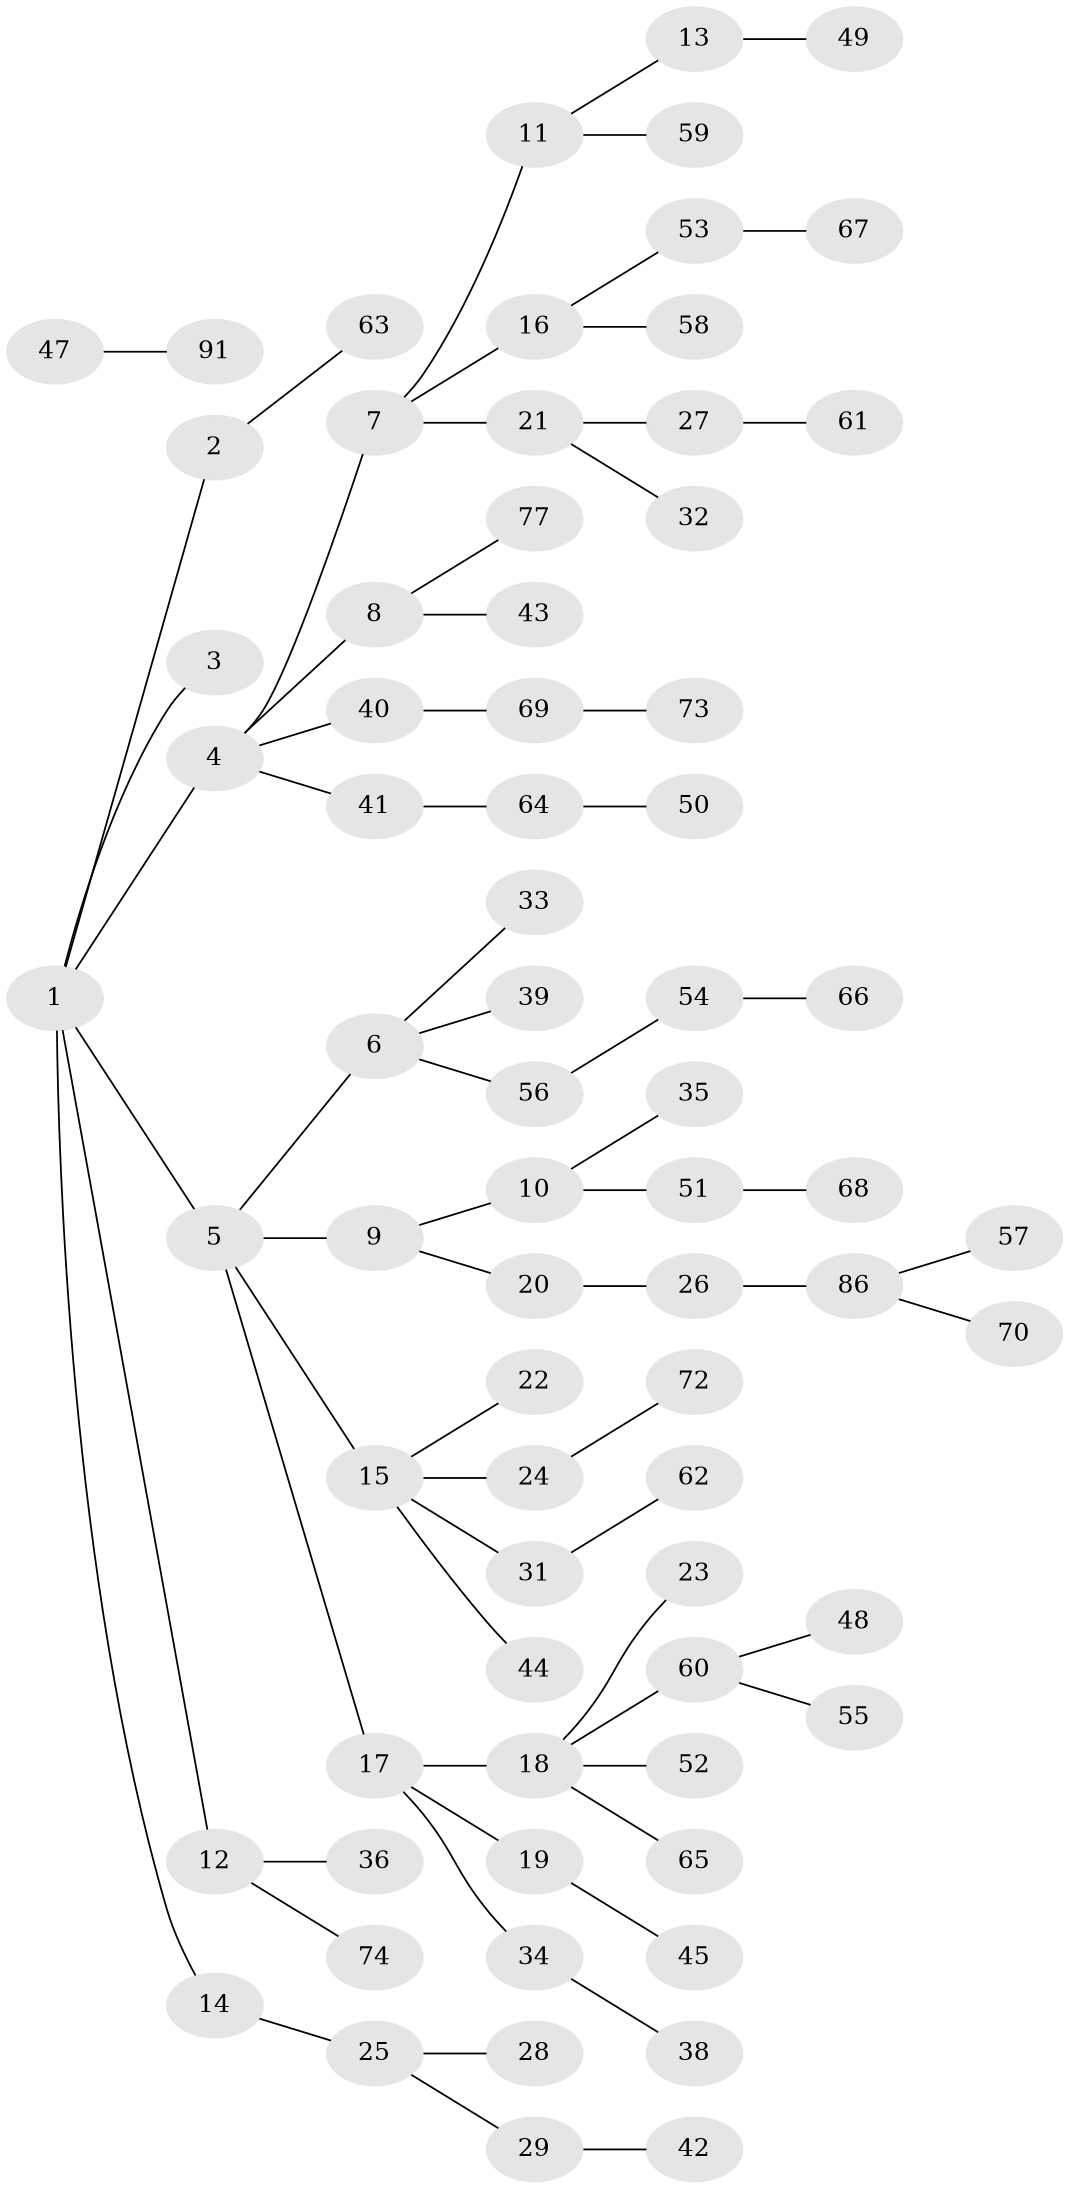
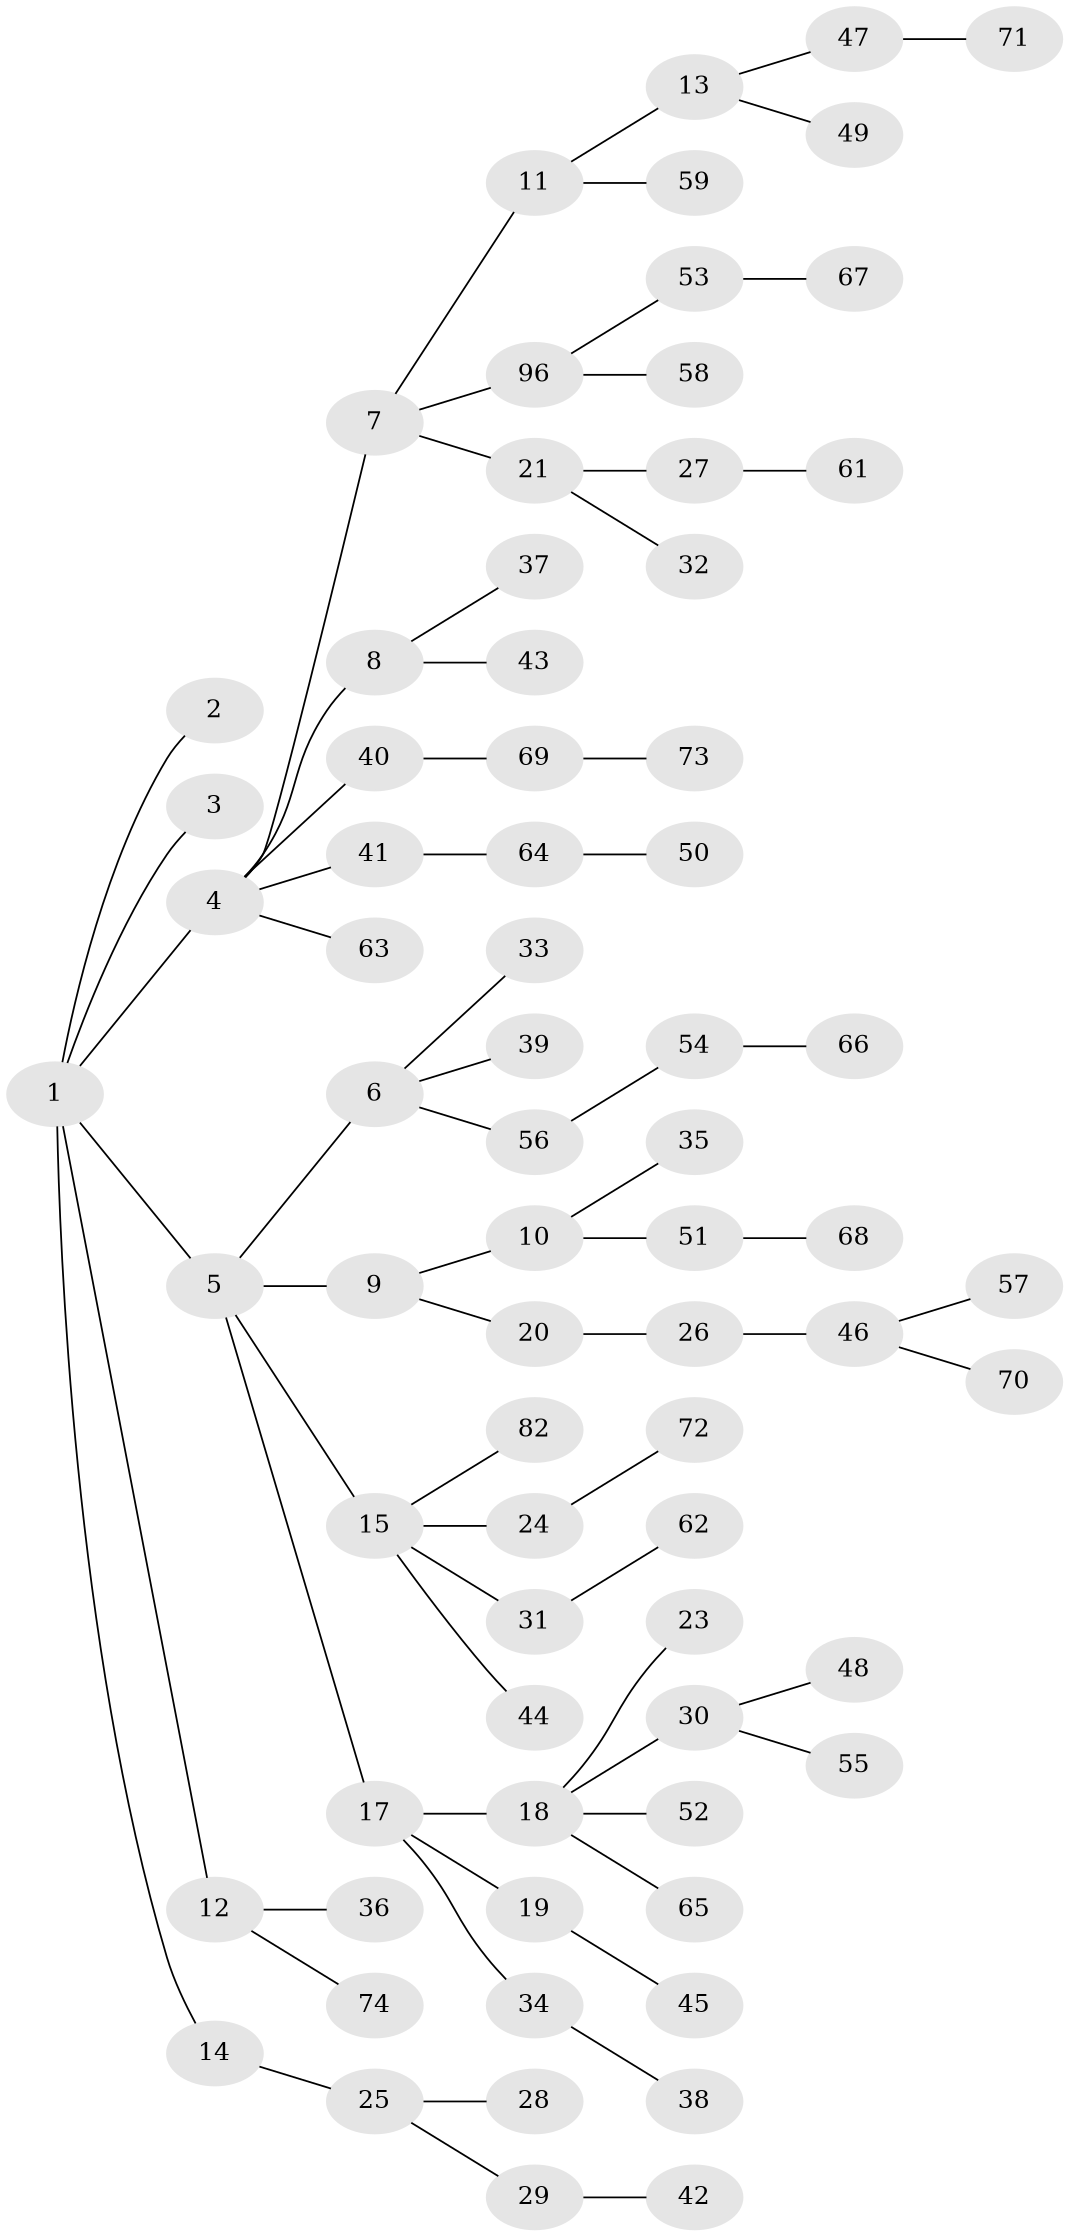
edge "47" -- "13": added
node "16": label "16" -> "96"
node "91": label "91" -> "71"
edge "63" -- "2": now "63" -- "4"
node "77": label "77" -> "37"
node "86": label "86" -> "46"
node "22": label "22" -> "82"
node "60": label "60" -> "30"
